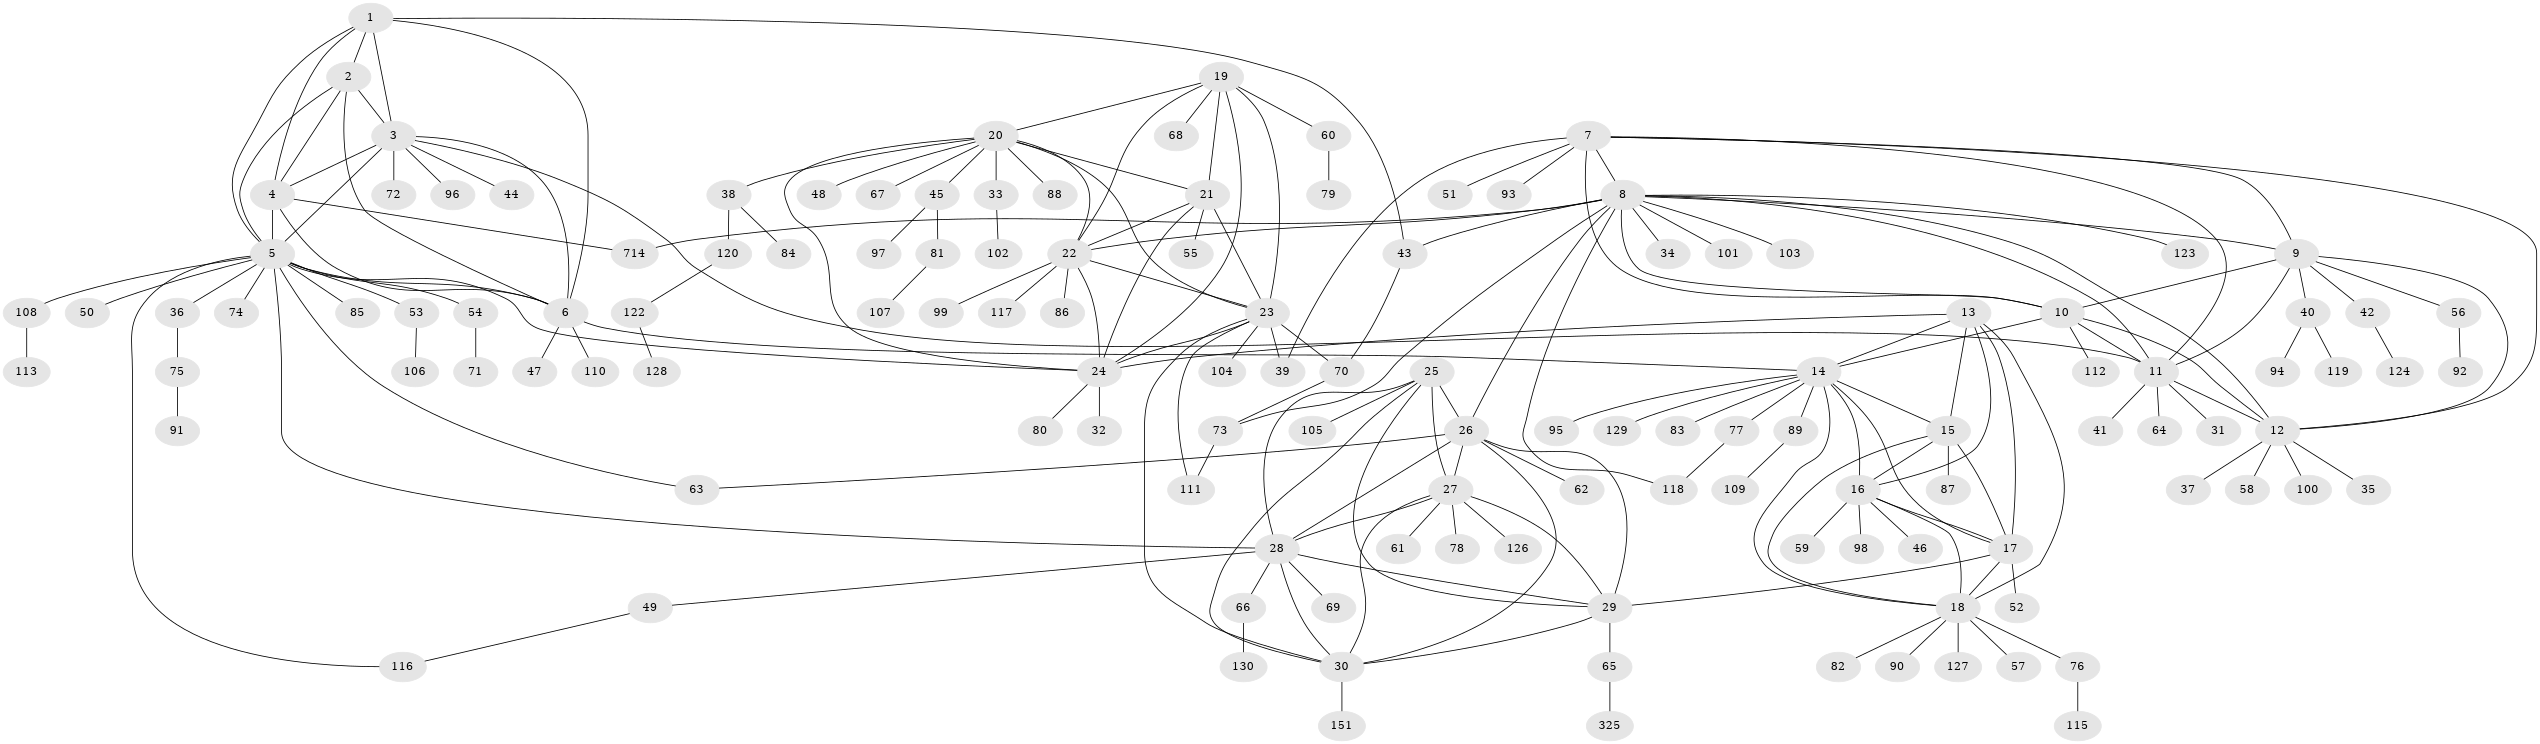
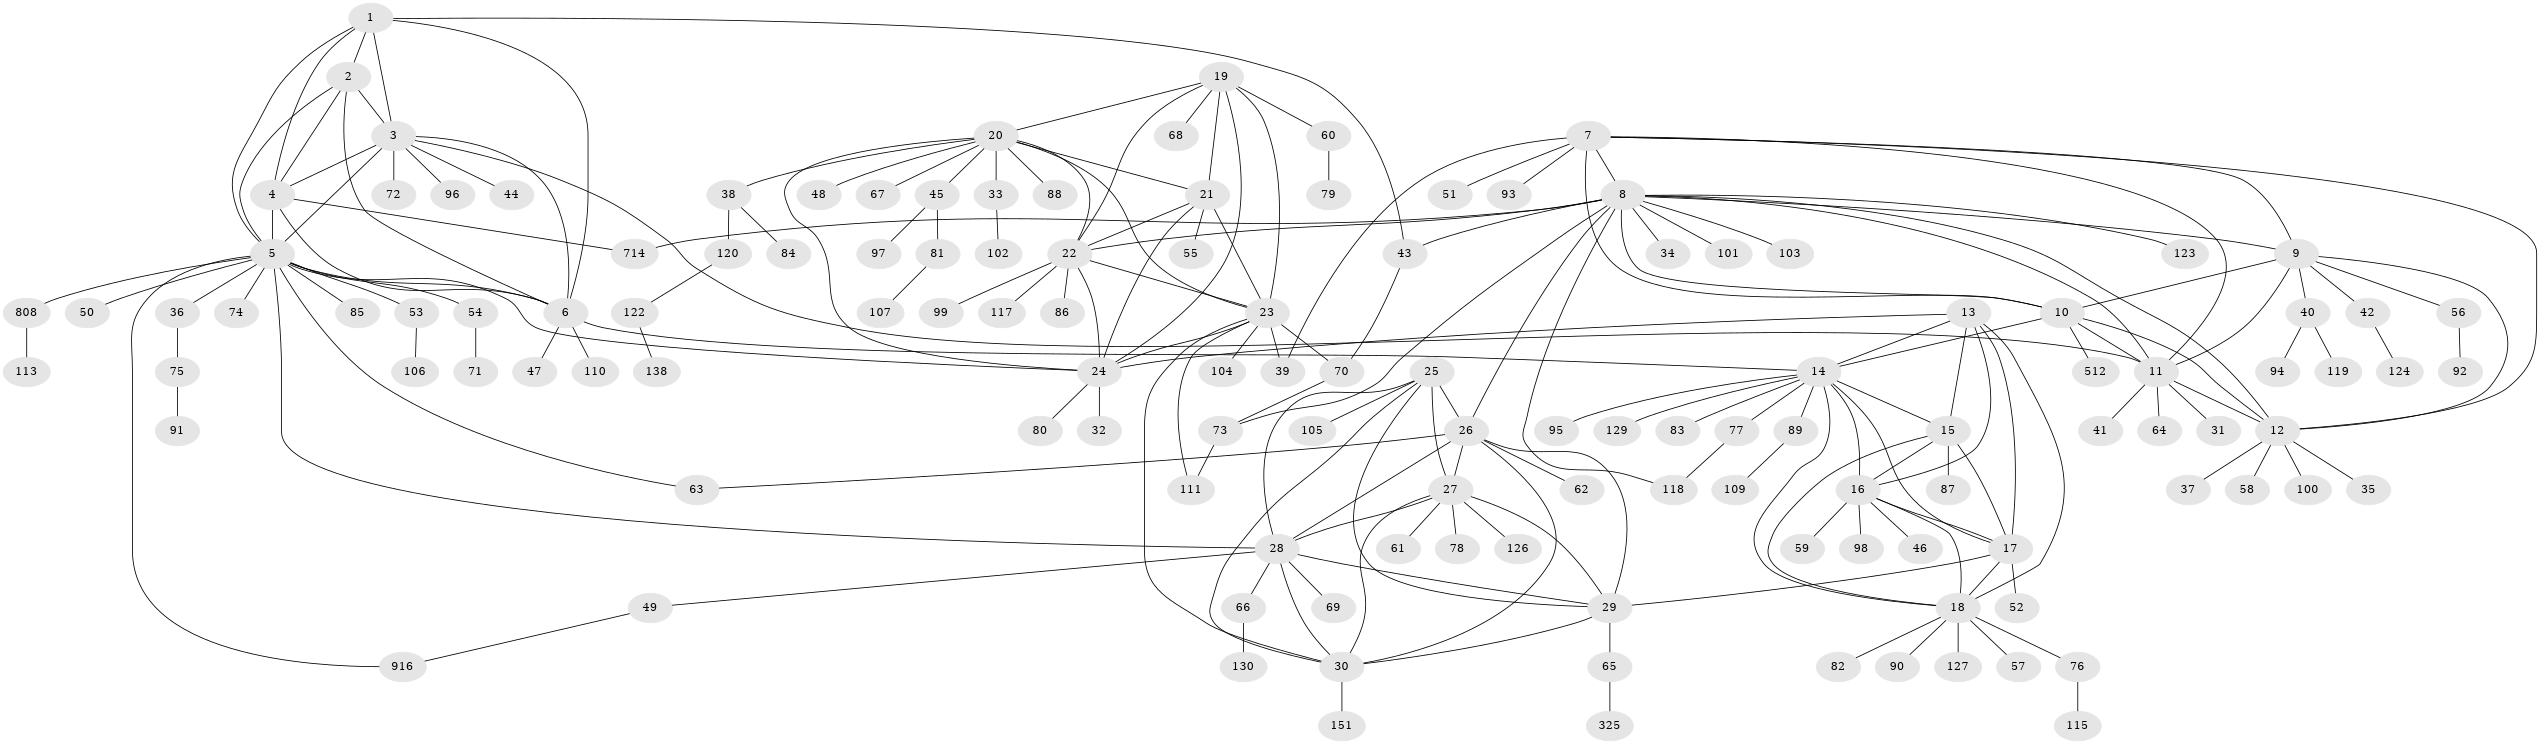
node "108": label "108" -> "808"
node "128": label "128" -> "138"
node "112": label "112" -> "512"
node "116": label "116" -> "916"
